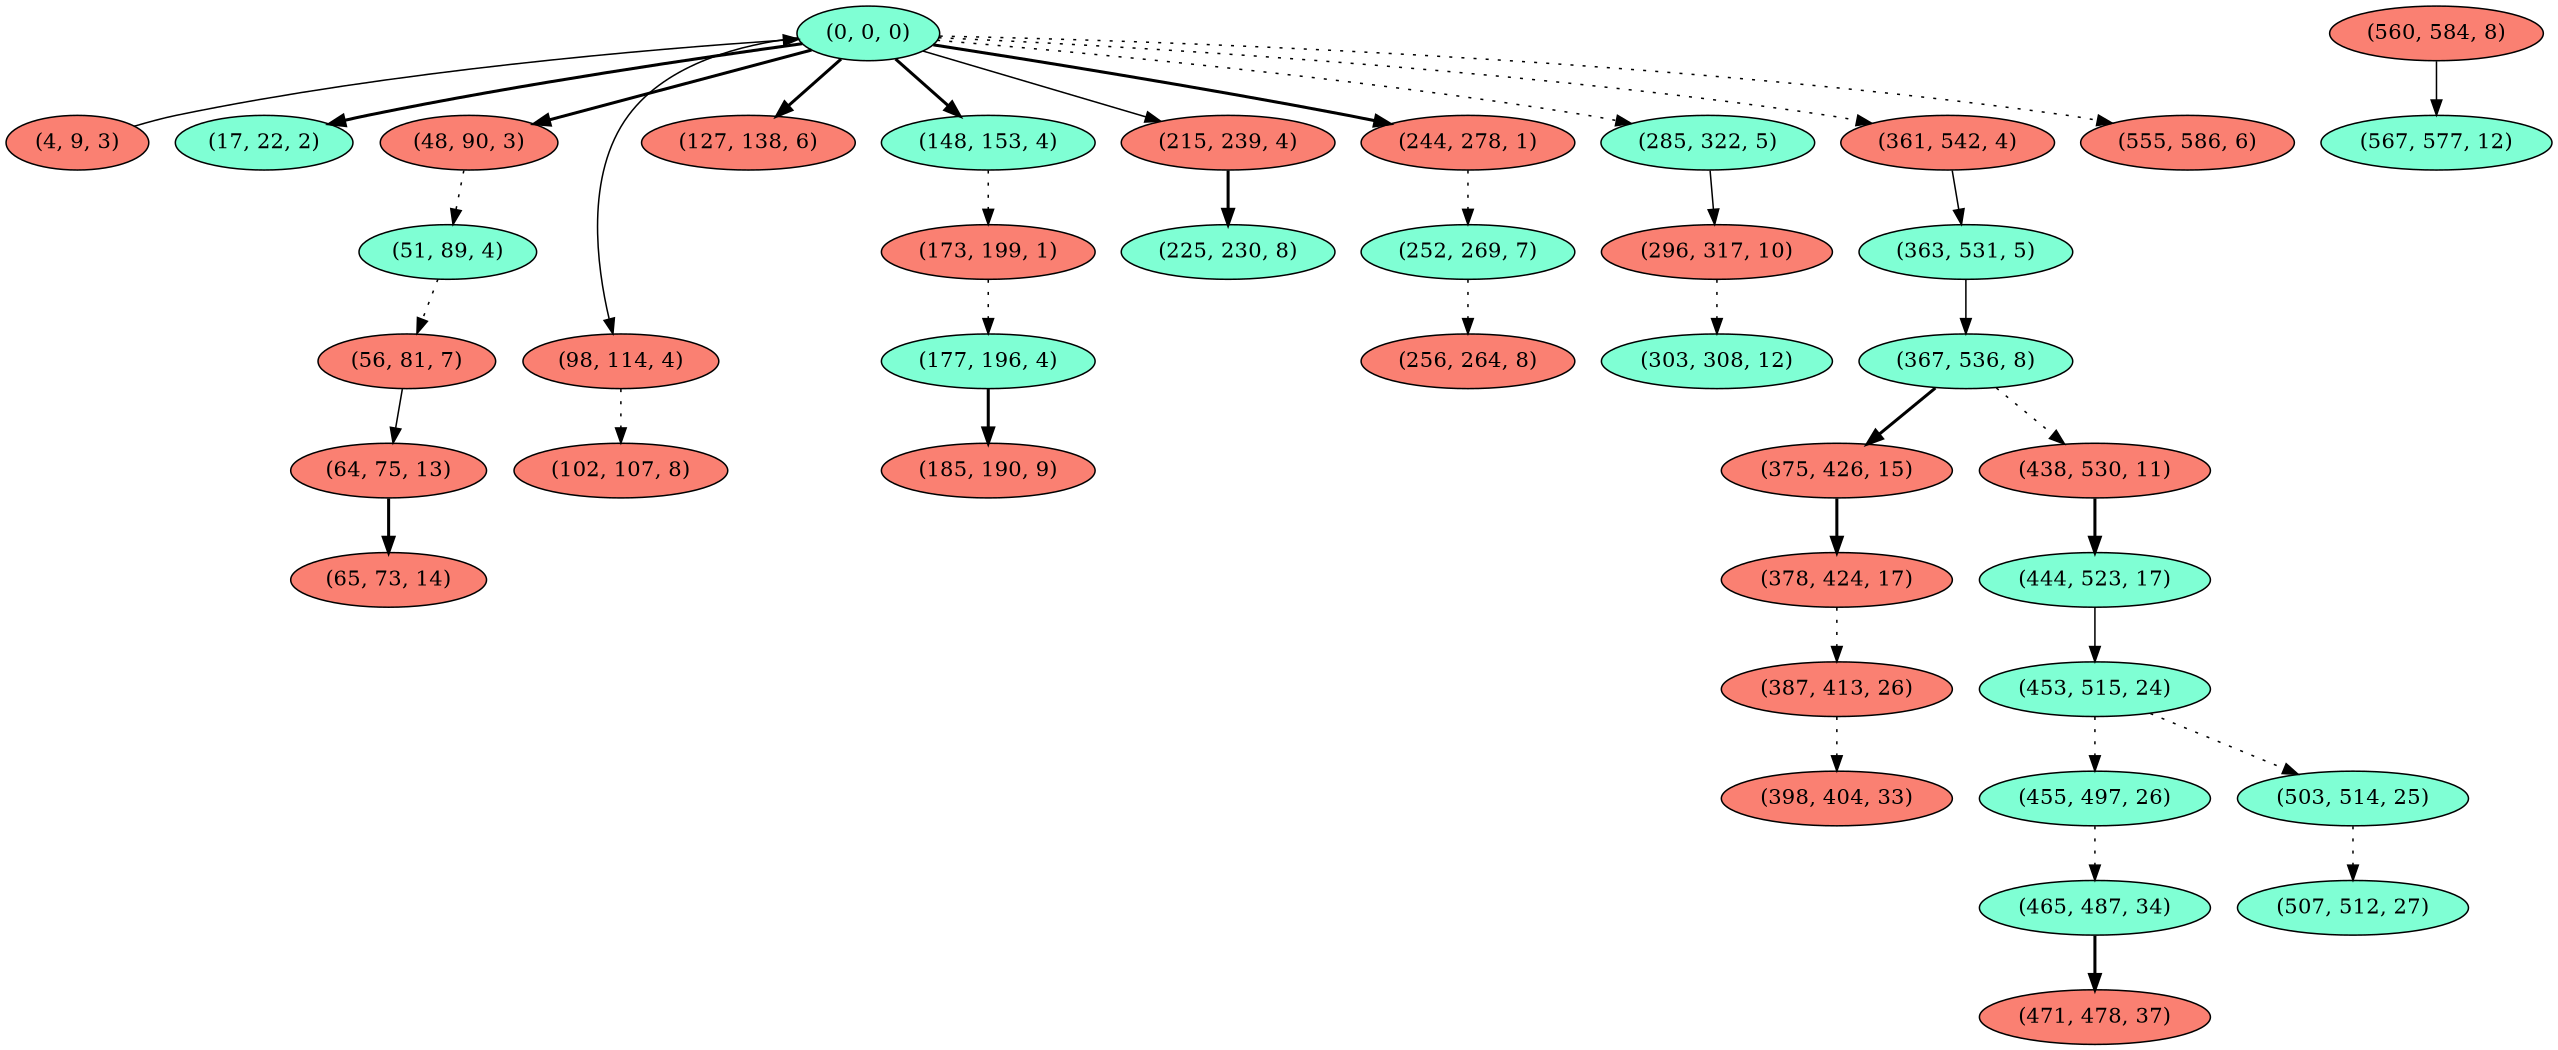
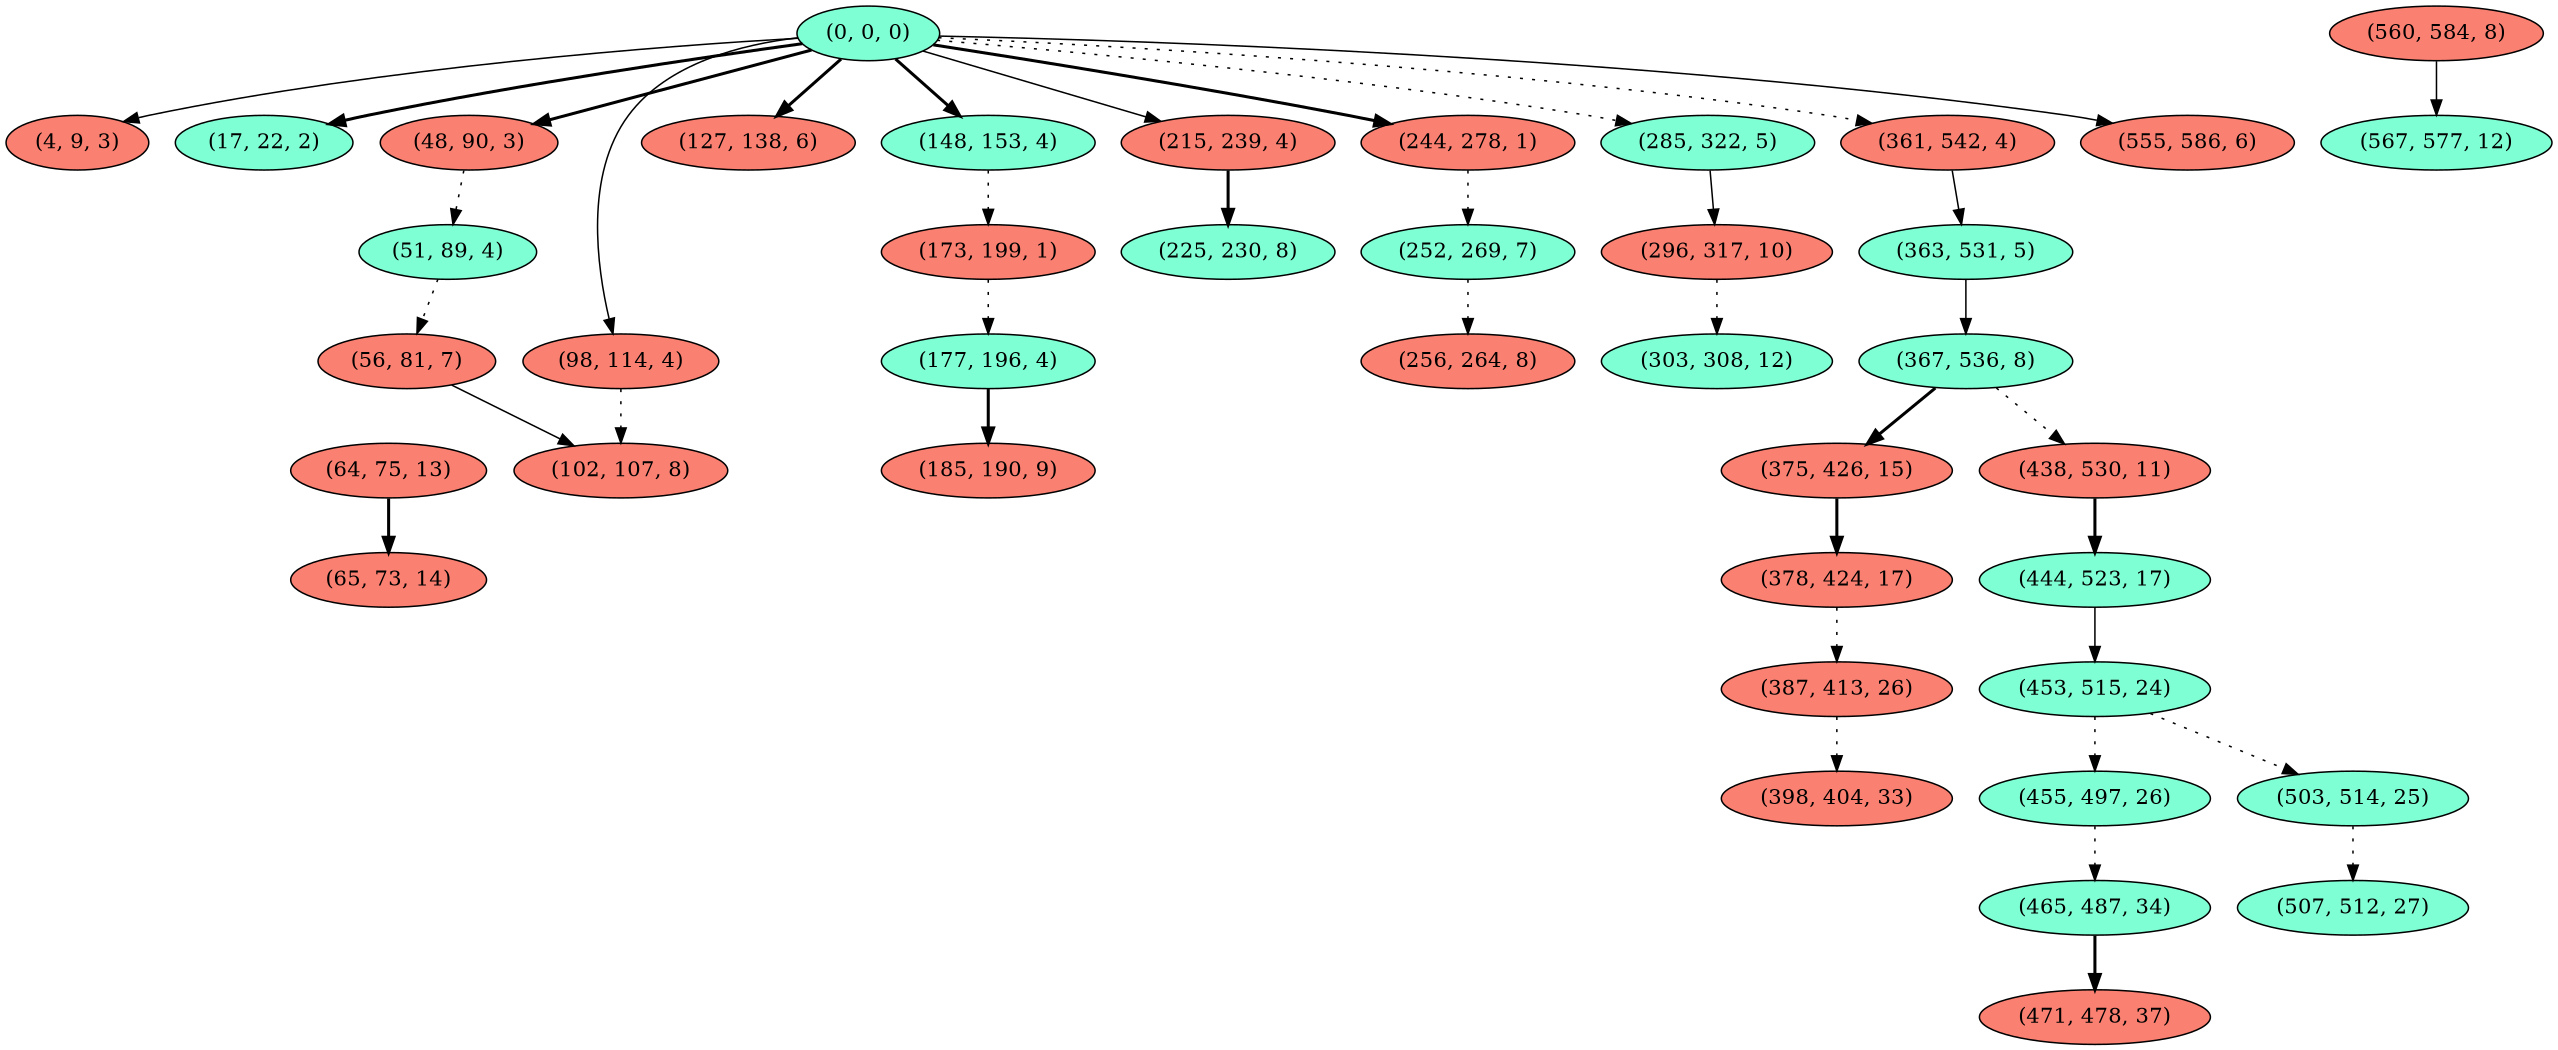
edge "(0, 0, 0)" -> "(555, 586, 6)": style dotted -> solid
edge "(4, 9, 3)" -> "(0, 0, 0)": reversed
edge "(56, 81, 7)" -> "(64, 75, 13)": now "(56, 81, 7)" -> "(102, 107, 8)"
